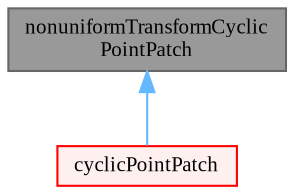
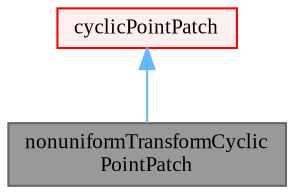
edge "cyclicPointPatch" -> "nonuniformTransformCyclic PointPatch": reversed
